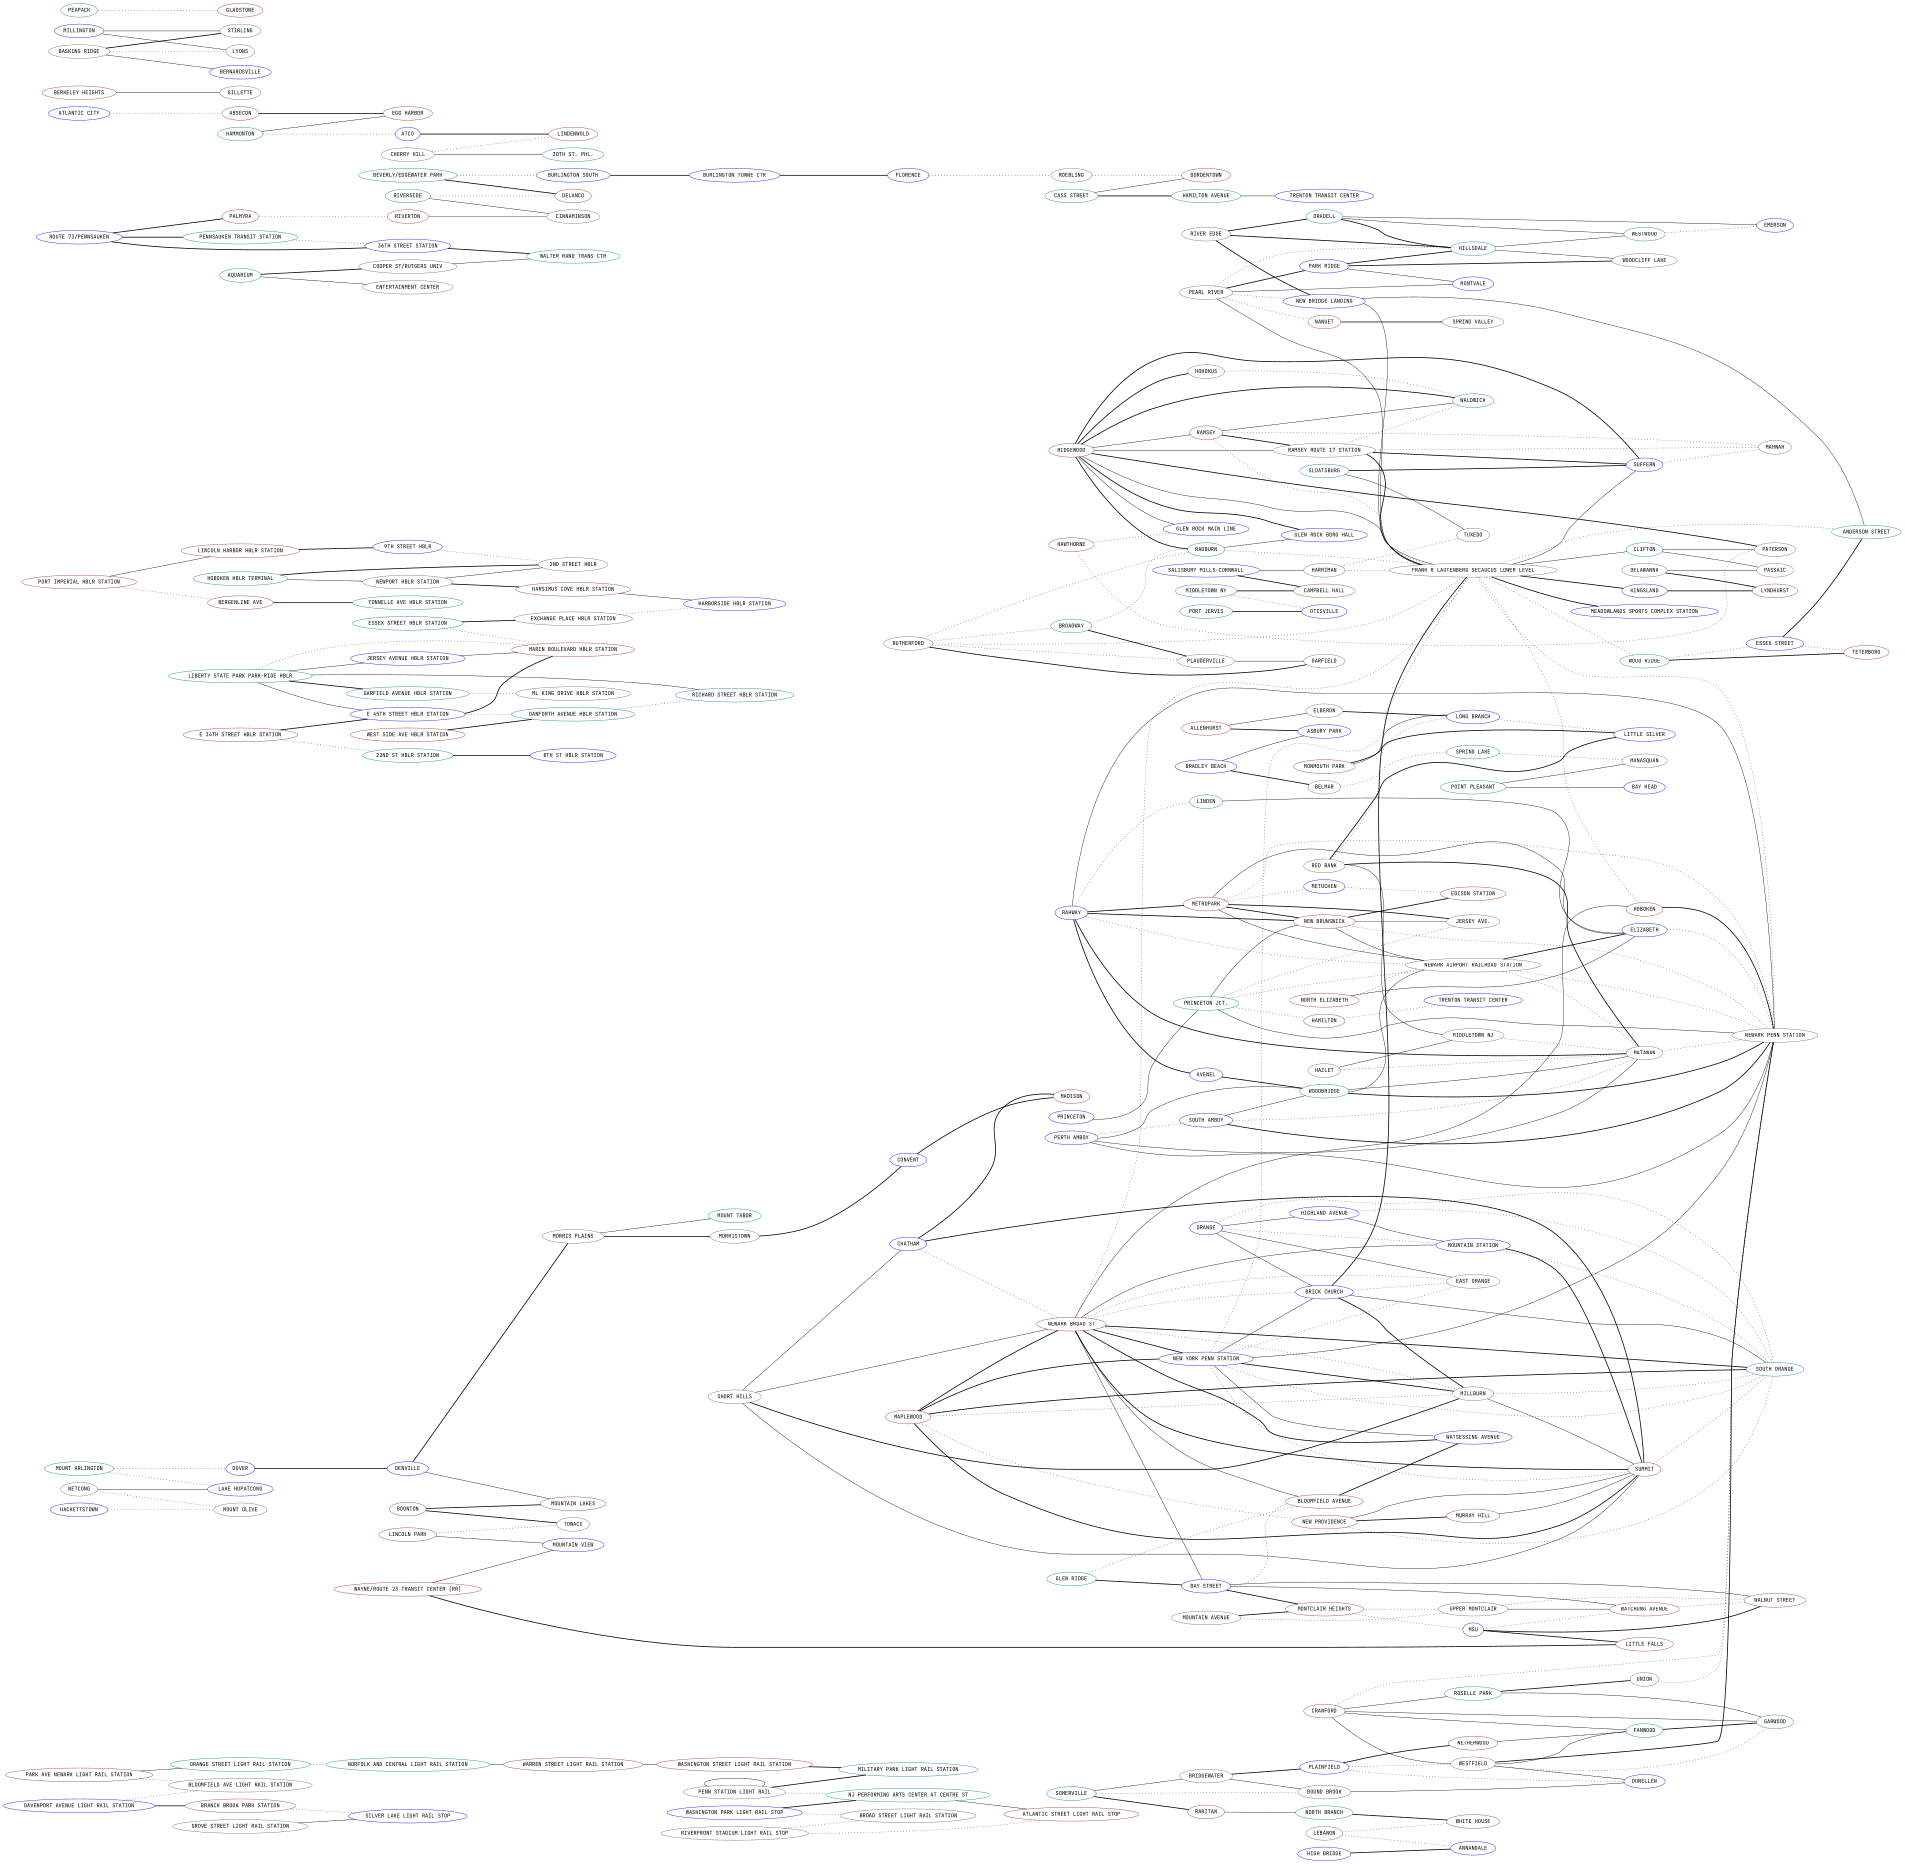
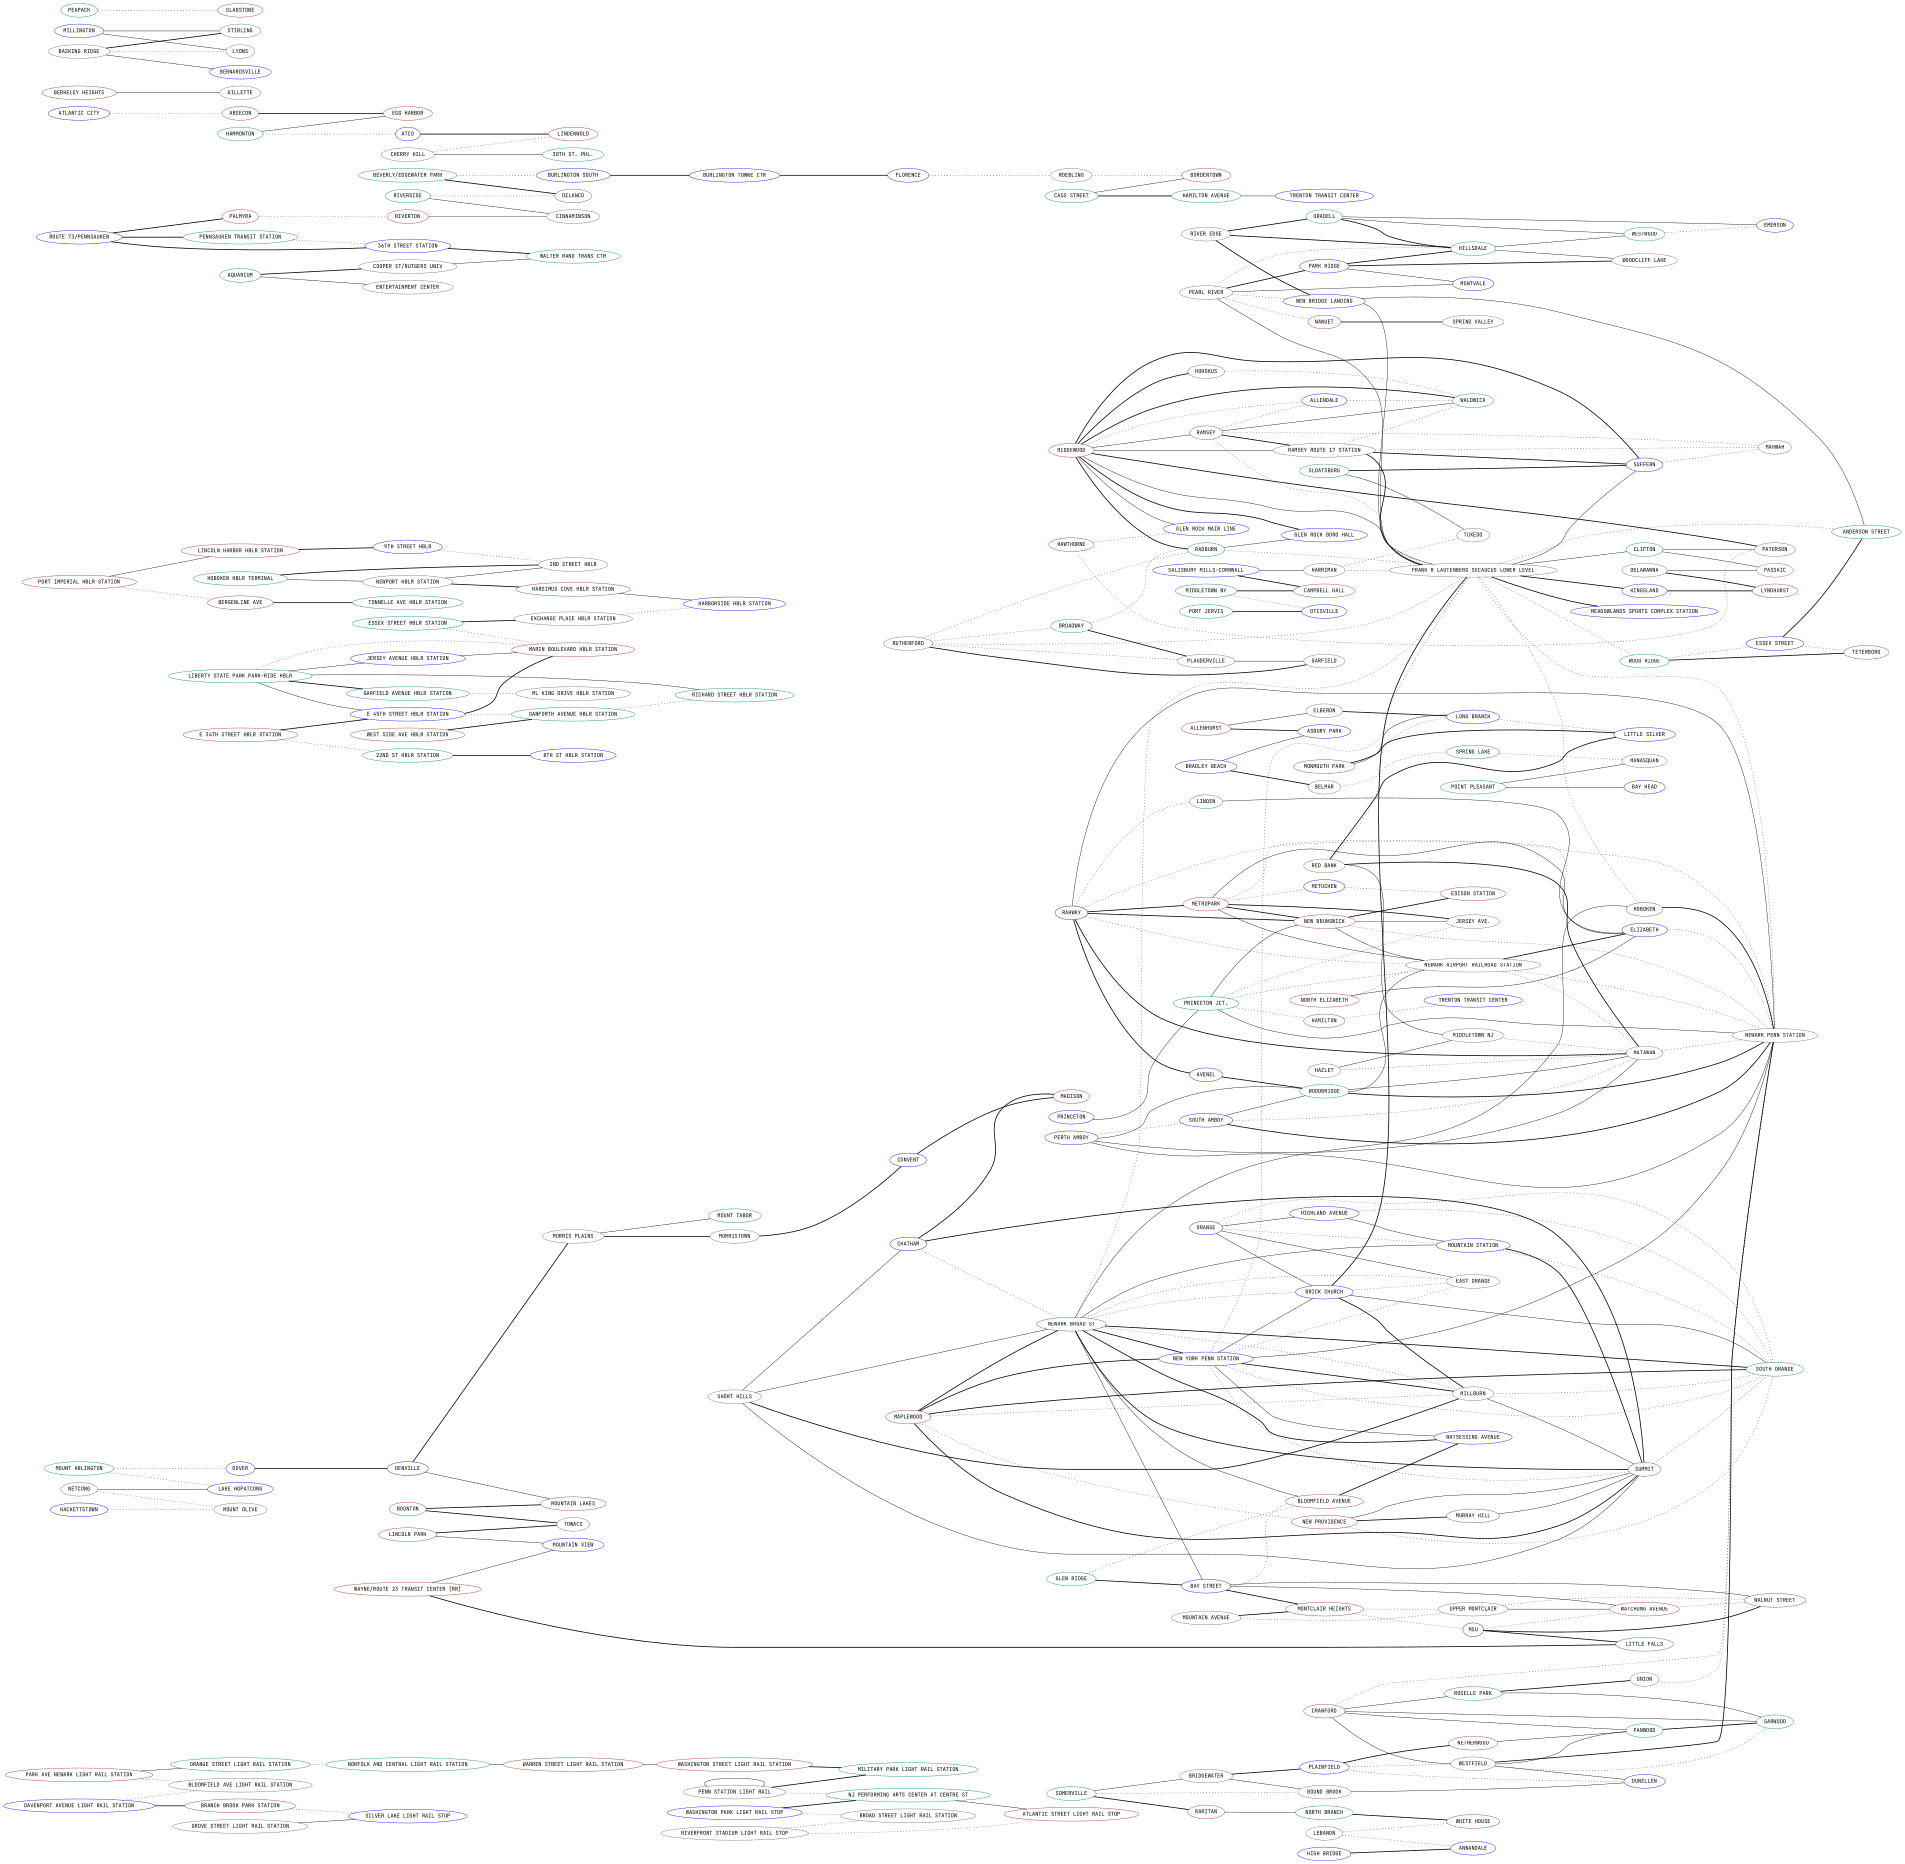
node "ALLENDALE": added
edge "RAHWAY" -- "ELIZABETH": added
edge "TOWACO" -- "LINCOLN PARK": style dotted -> bold
